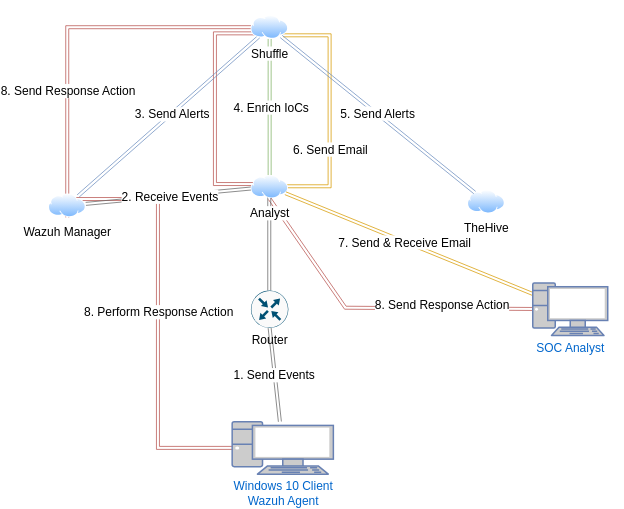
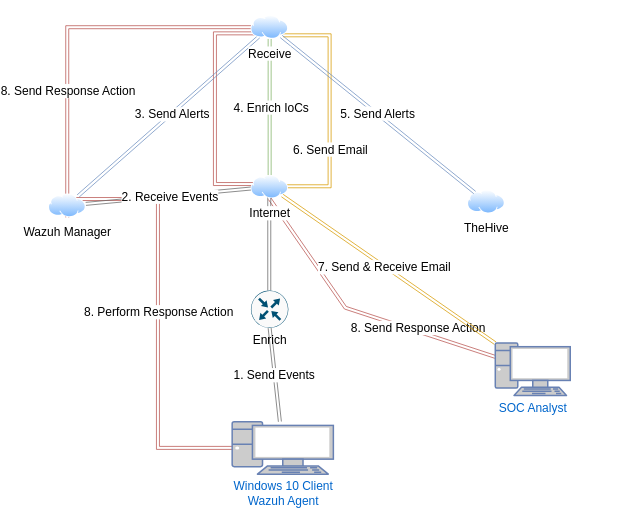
node "Shuffle": label "Shuffle" -> "Receive"
node "Analyst": label "Analyst" -> "Internet"
node "SOC Analyst": moved (570, 309) -> (533, 369)
node "Router": label "Router" -> "Enrich"
